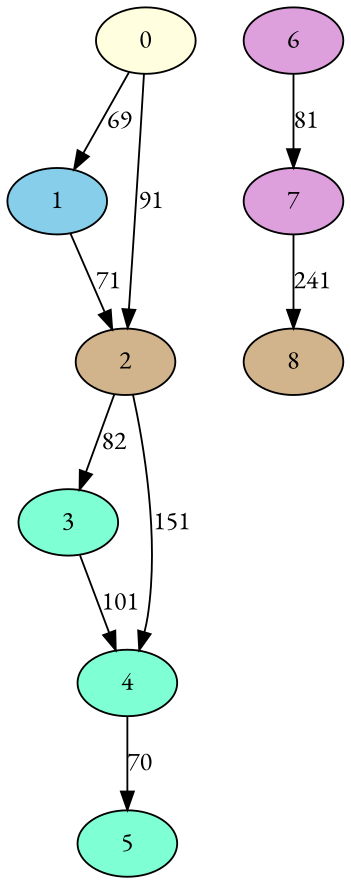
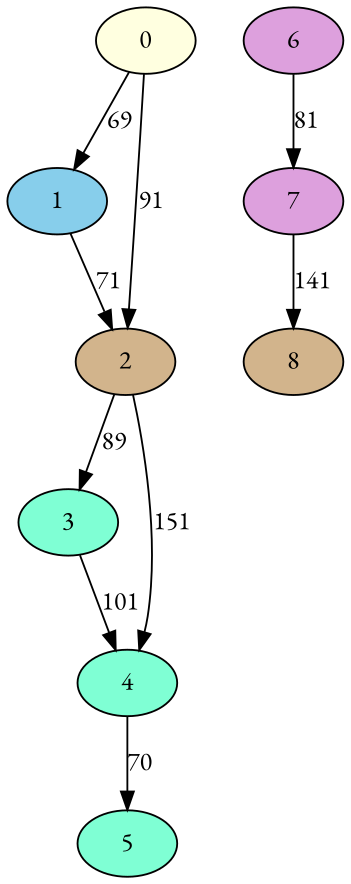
edge "7" -> "8": label "241" -> "141"
edge "2" -> "3": label "82" -> "89"
